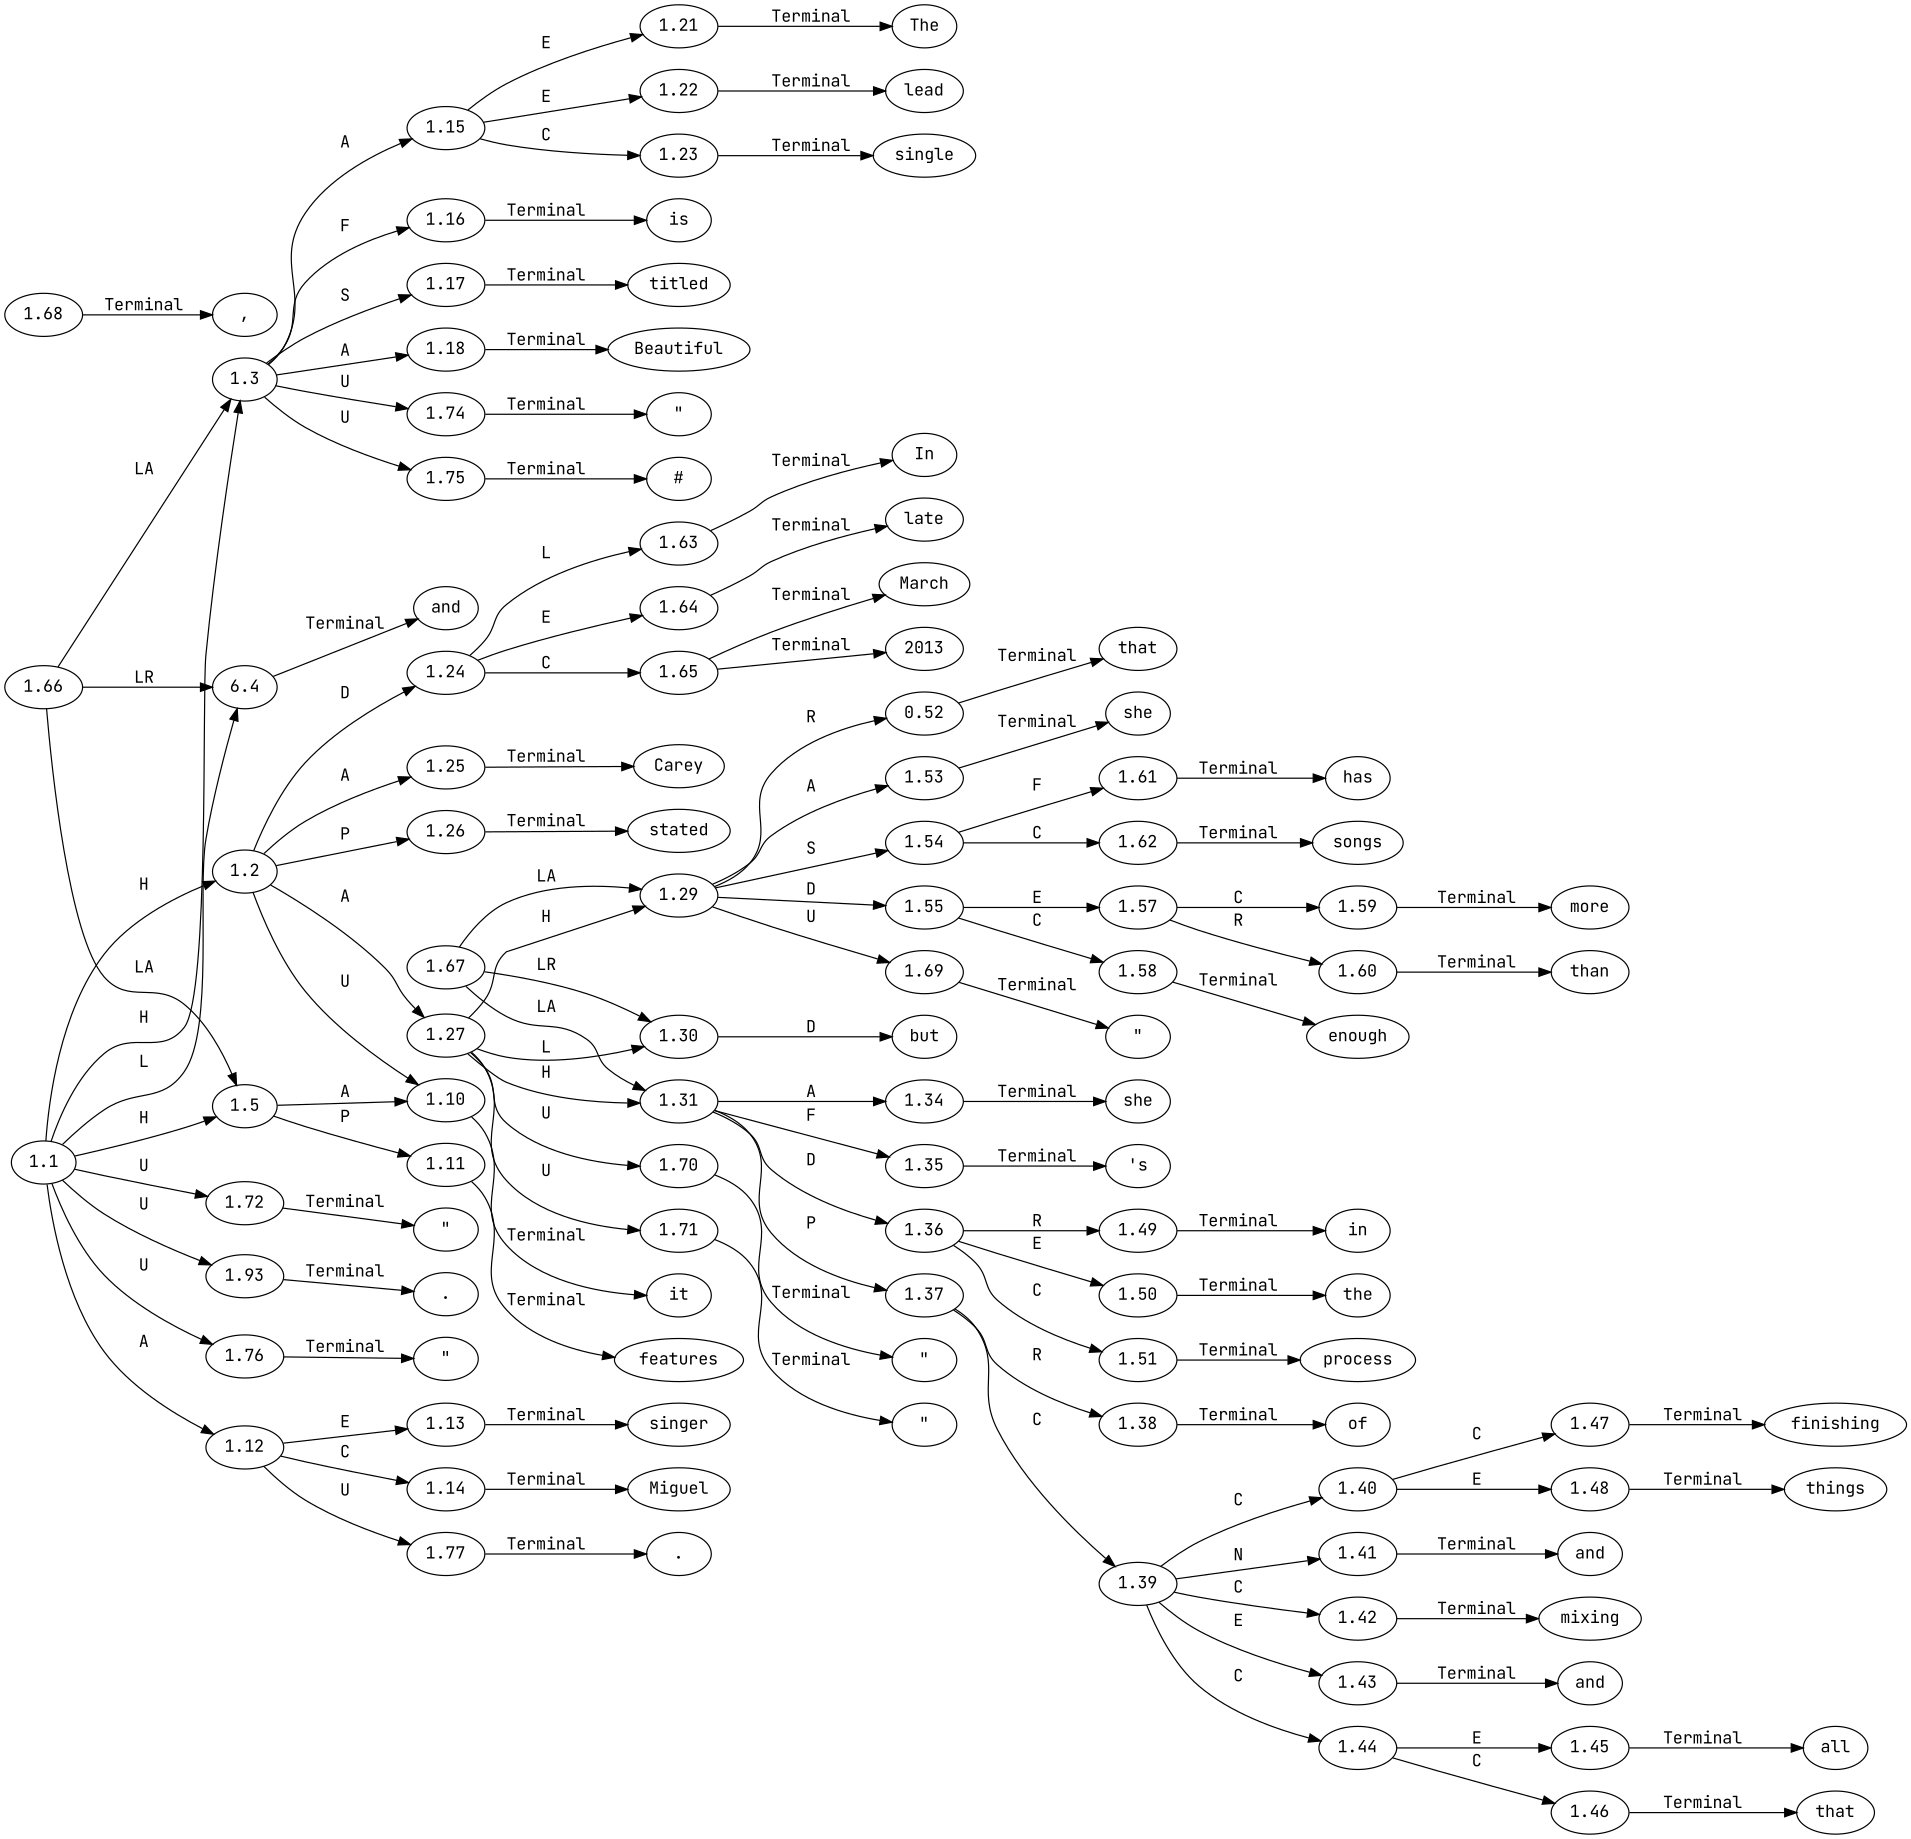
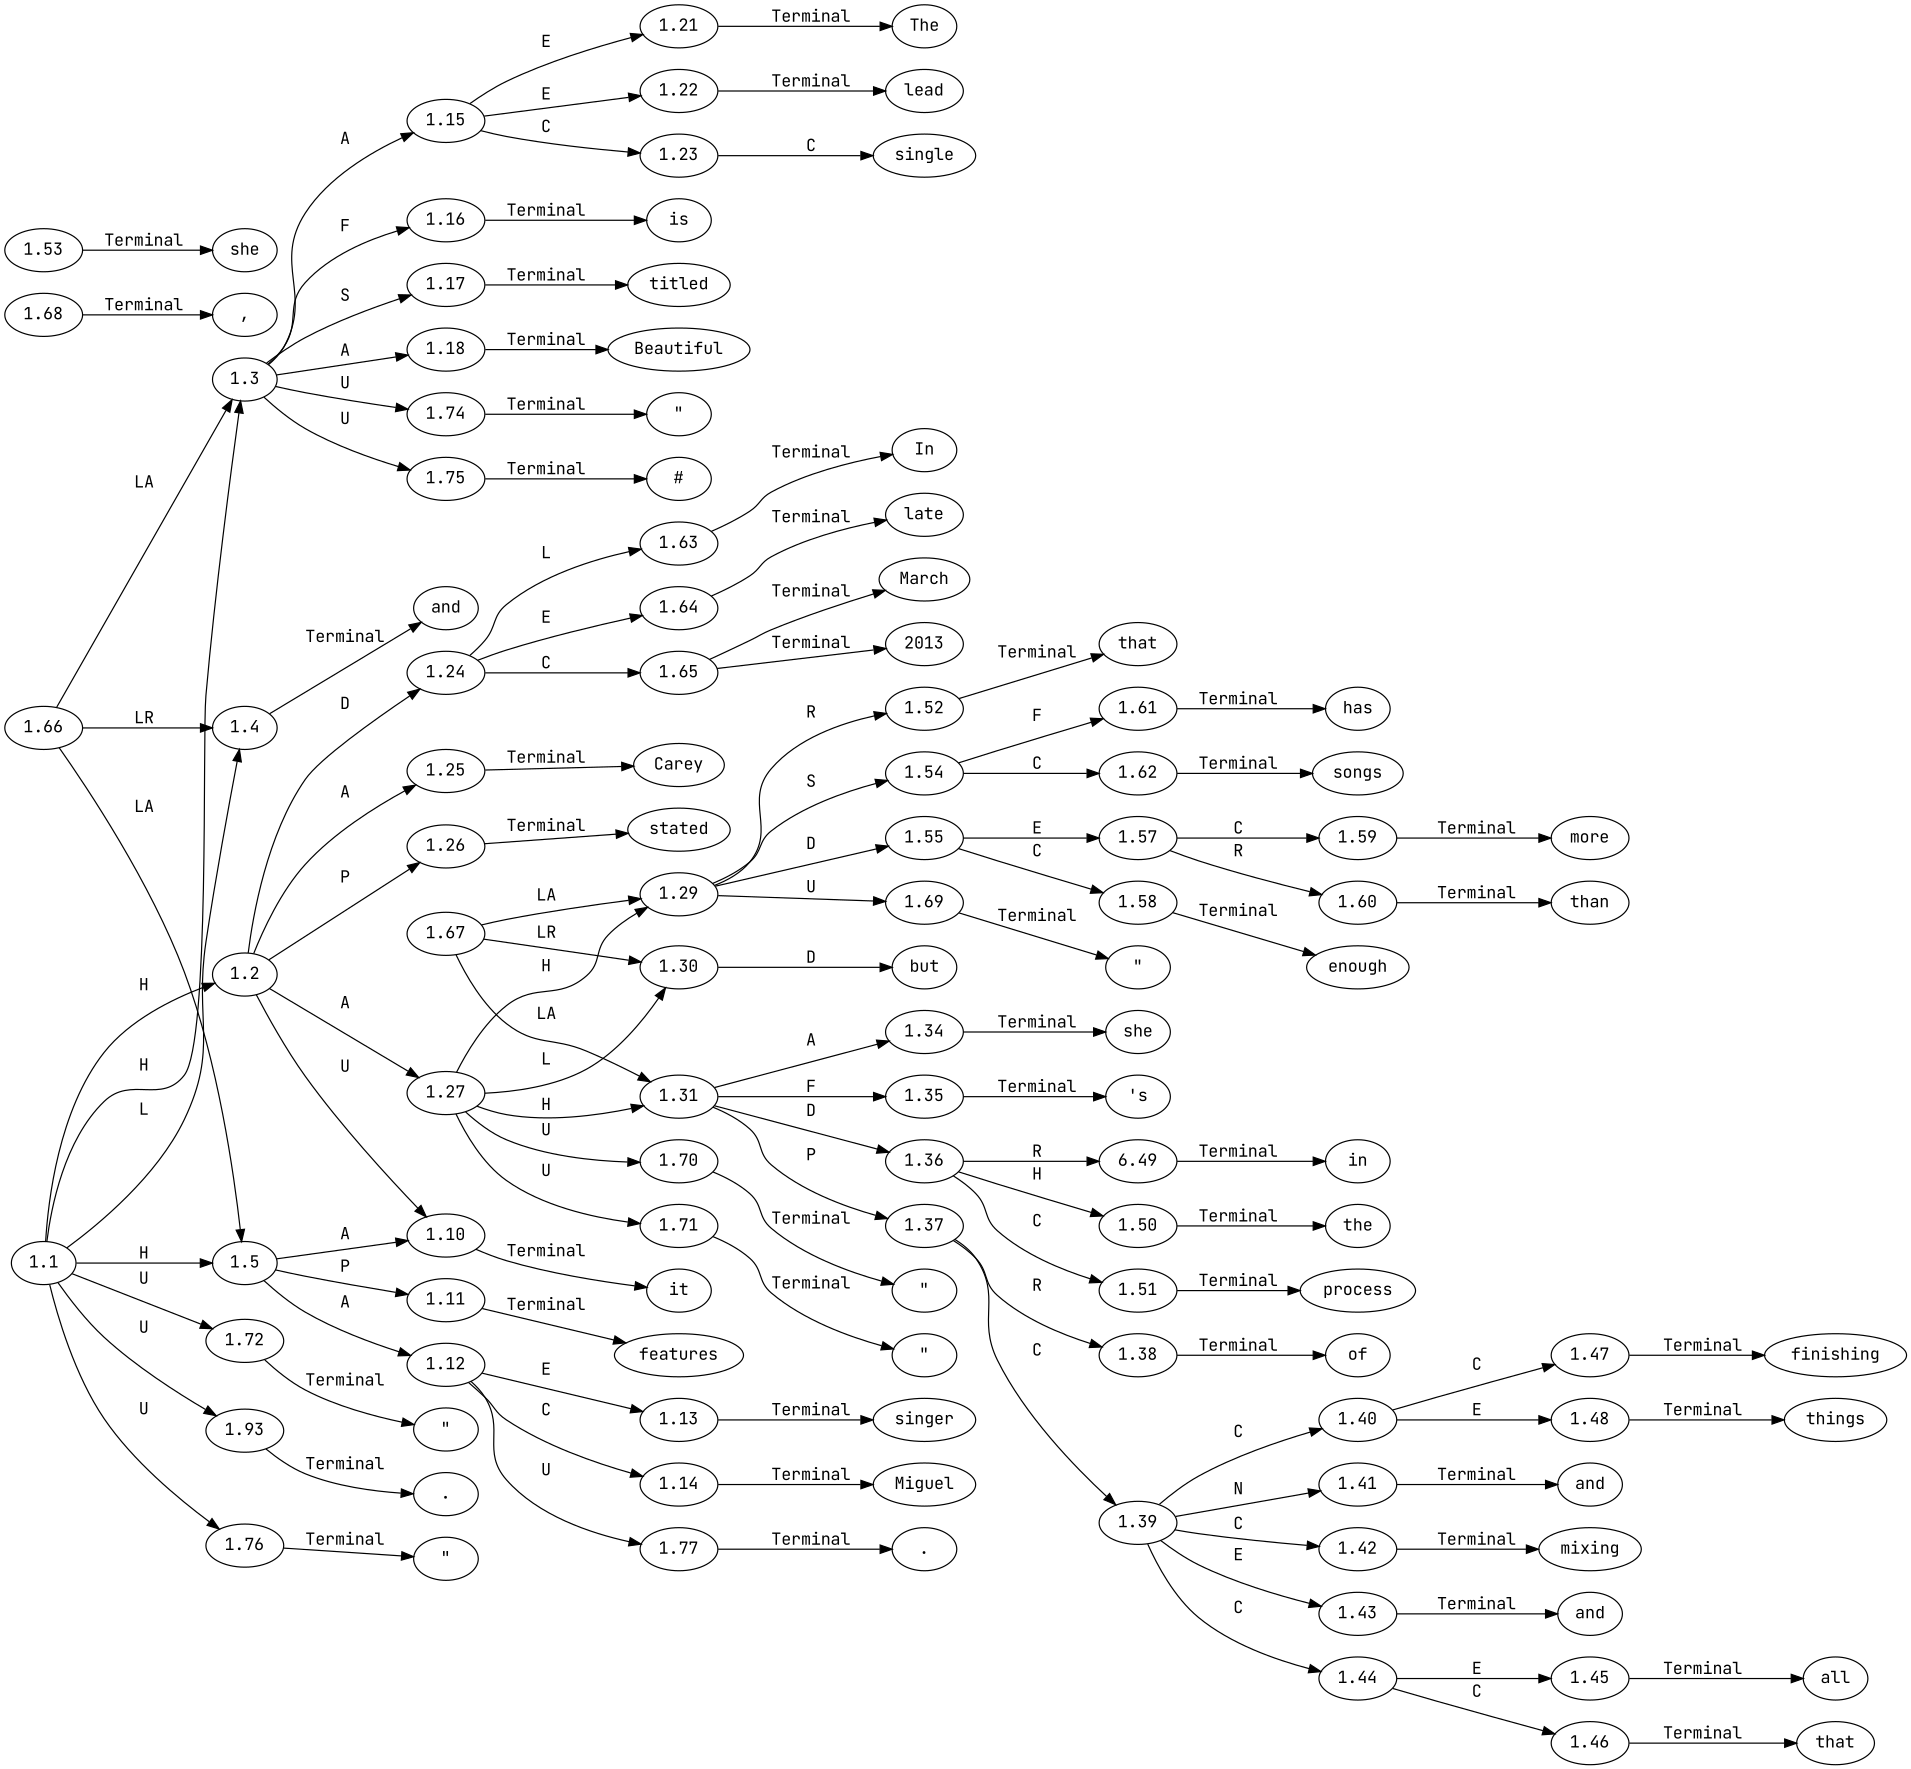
edge "1.23" -> "single": label "Terminal" -> "C"
node "6.4": label "6.4" -> "1.4"
node "0.52": label "0.52" -> "1.52"
edge "1.29" -> "1.53": removed, label "A"
node "1.49": label "1.49" -> "6.49"
edge "1.36" -> "1.50": label "E" -> "H"
edge "1.1" -> "1.12": now "1.5" -> "1.12"
